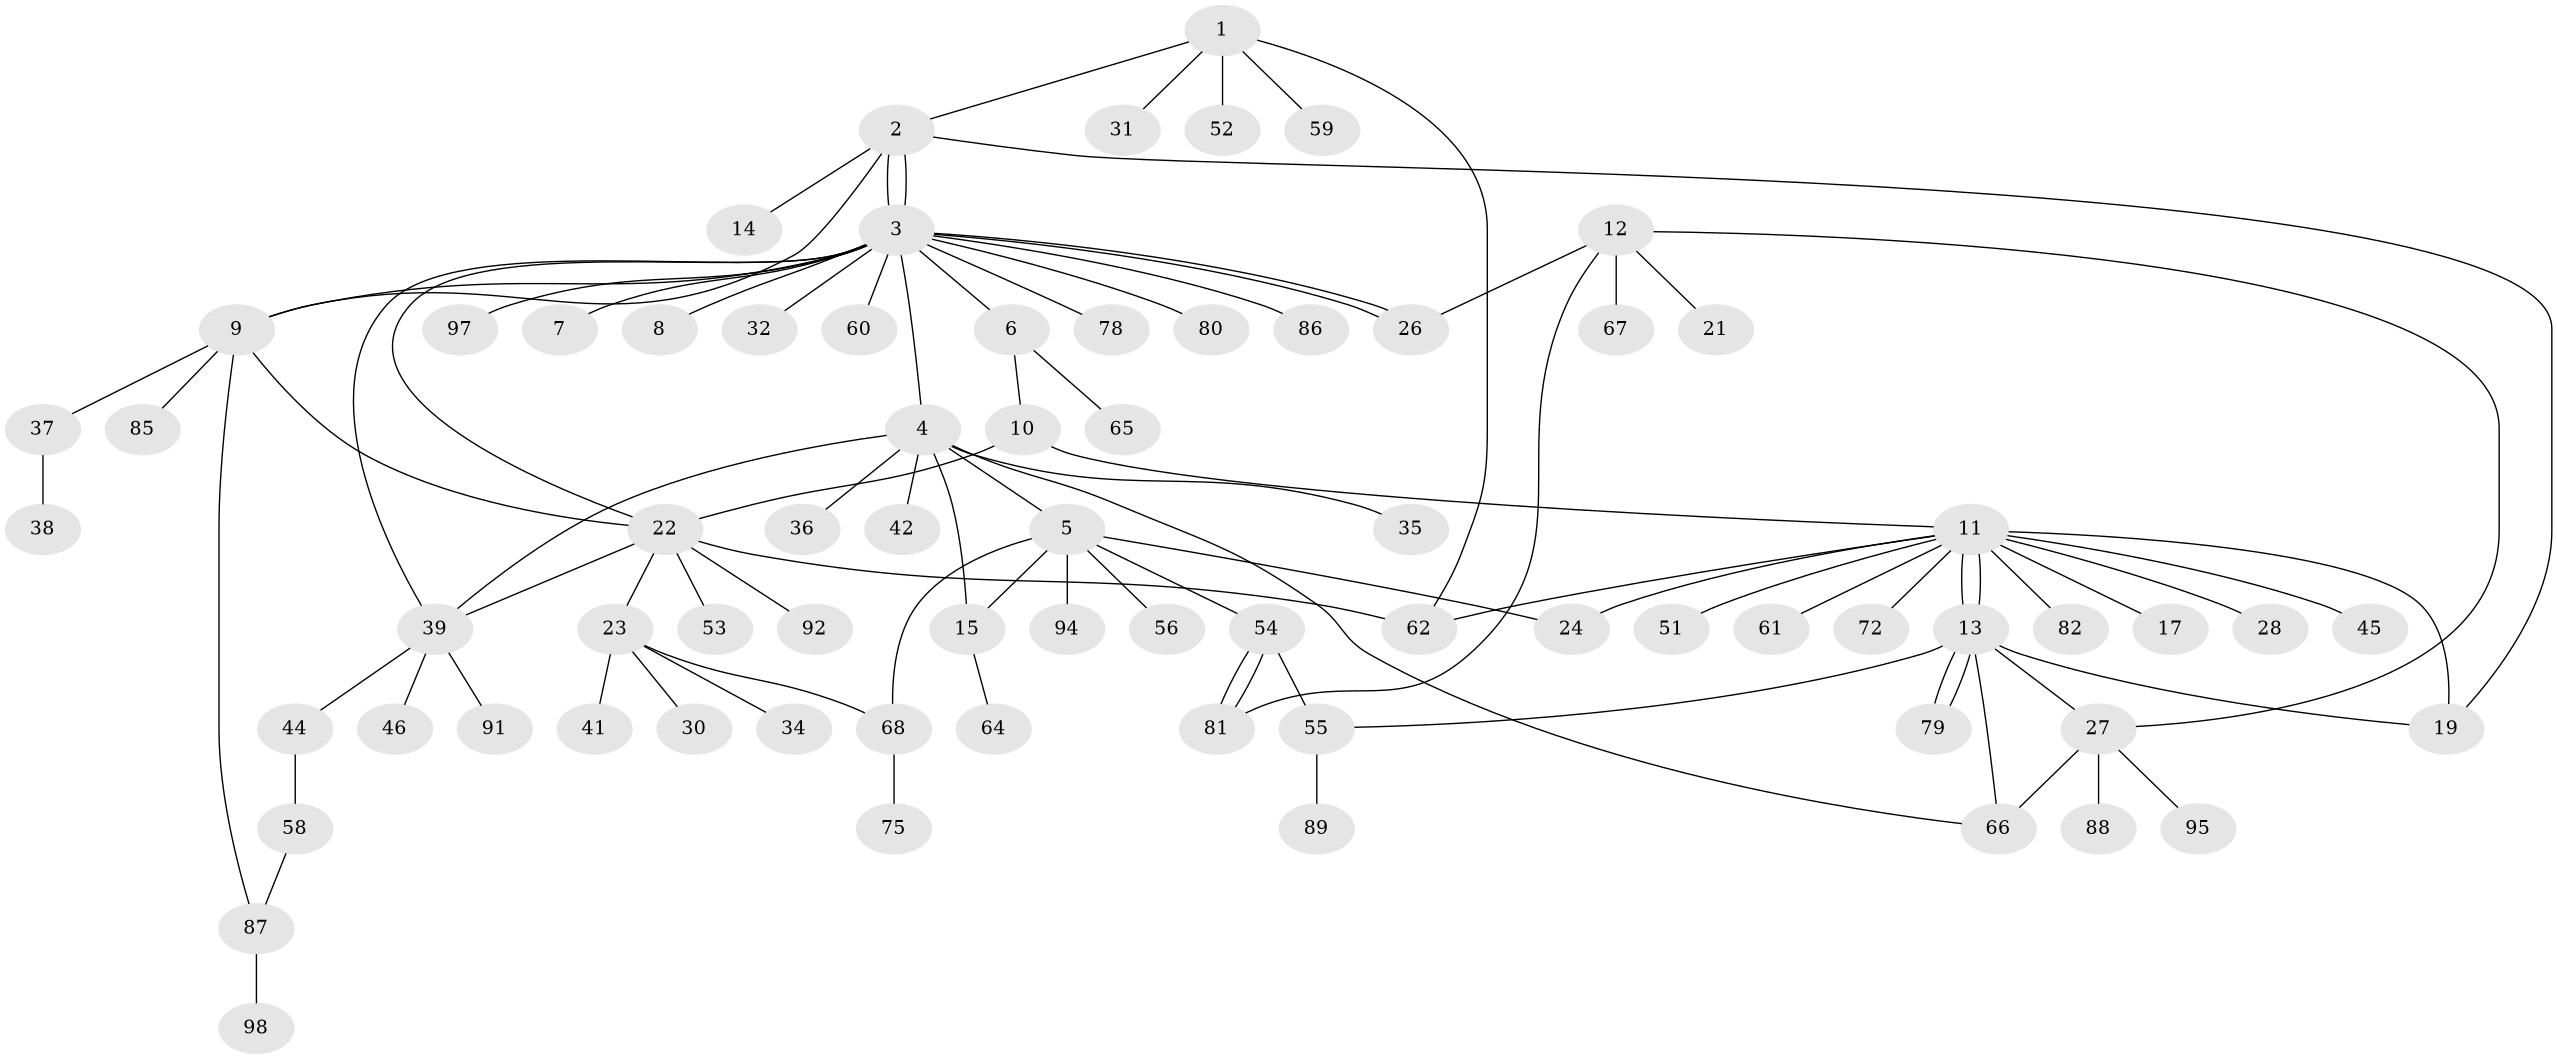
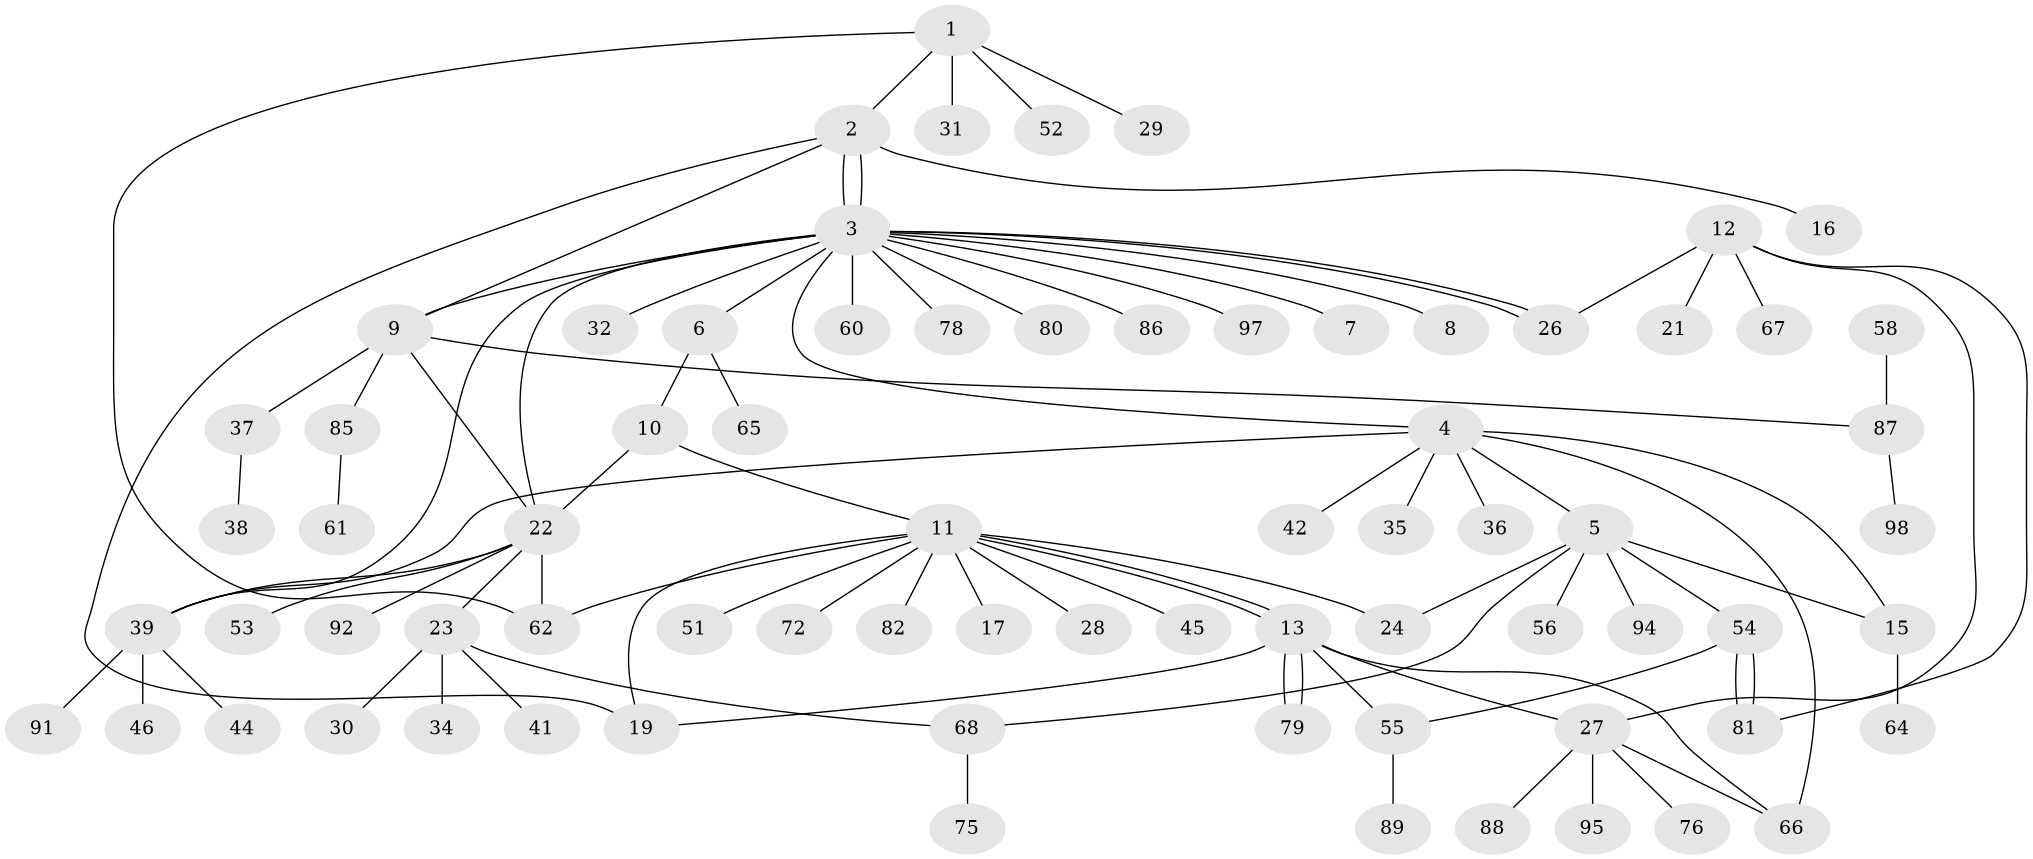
node "59": label "59" -> "29"
node "14": label "14" -> "16"
edge "11" -- "61": now "85" -- "61"
edge "44" -- "58": removed
node "76": added
